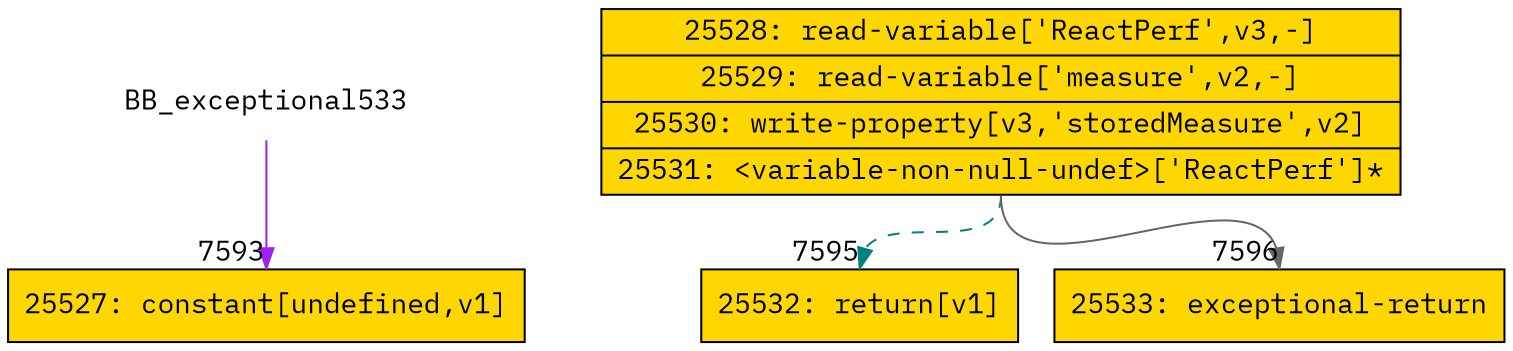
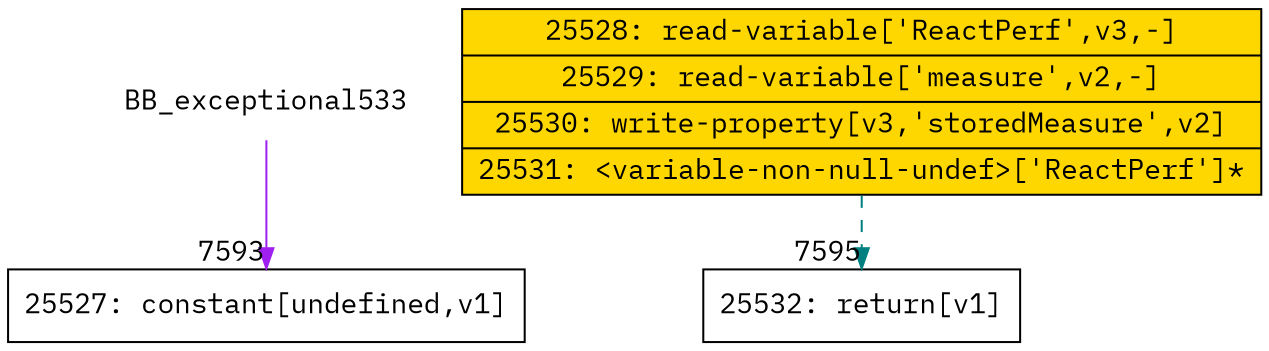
node "25527: constant[undefined,v1]": fillcolor gold -> white
node "25532: return[v1]": fillcolor gold -> white
node "25533: exceptional-return": removed
